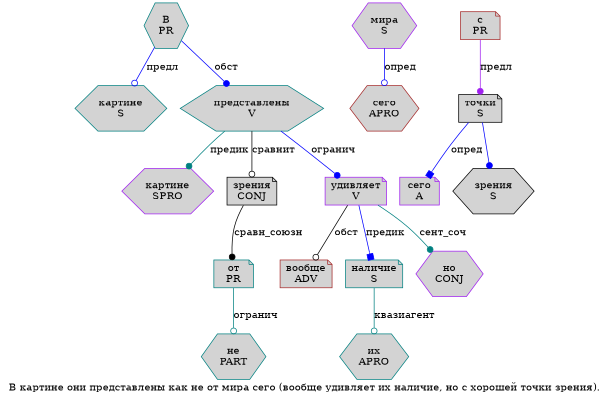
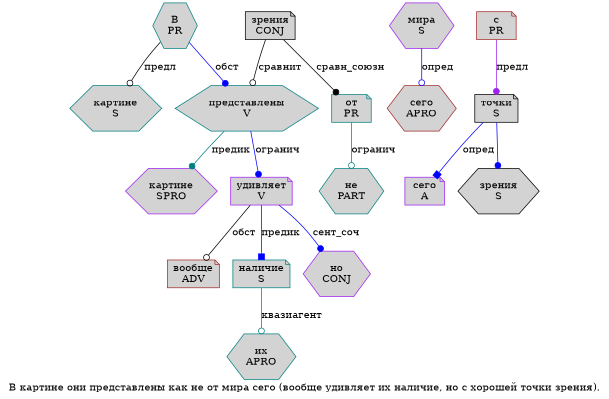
edge "В PR" -> "картине S": color blue -> black
edge "представлены V" -> "зрения CONJ": reversed
edge "удивляет V" -> "но CONJ": color teal -> blue
